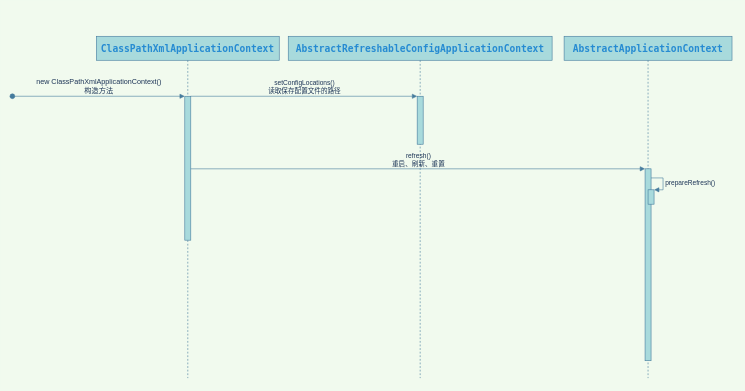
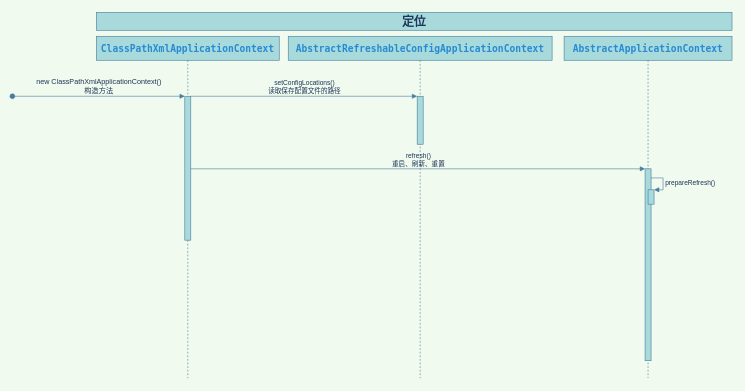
node "定位": added
